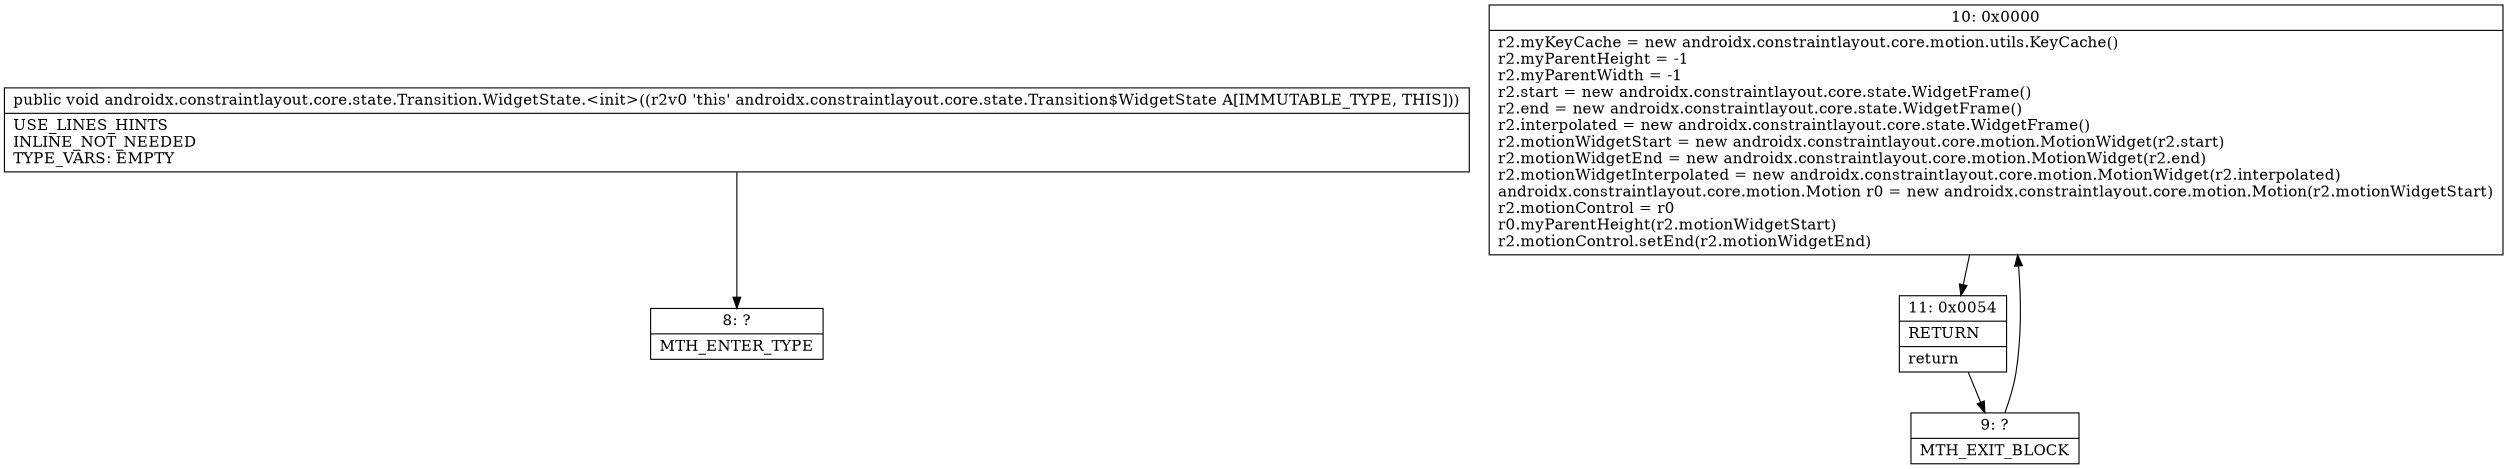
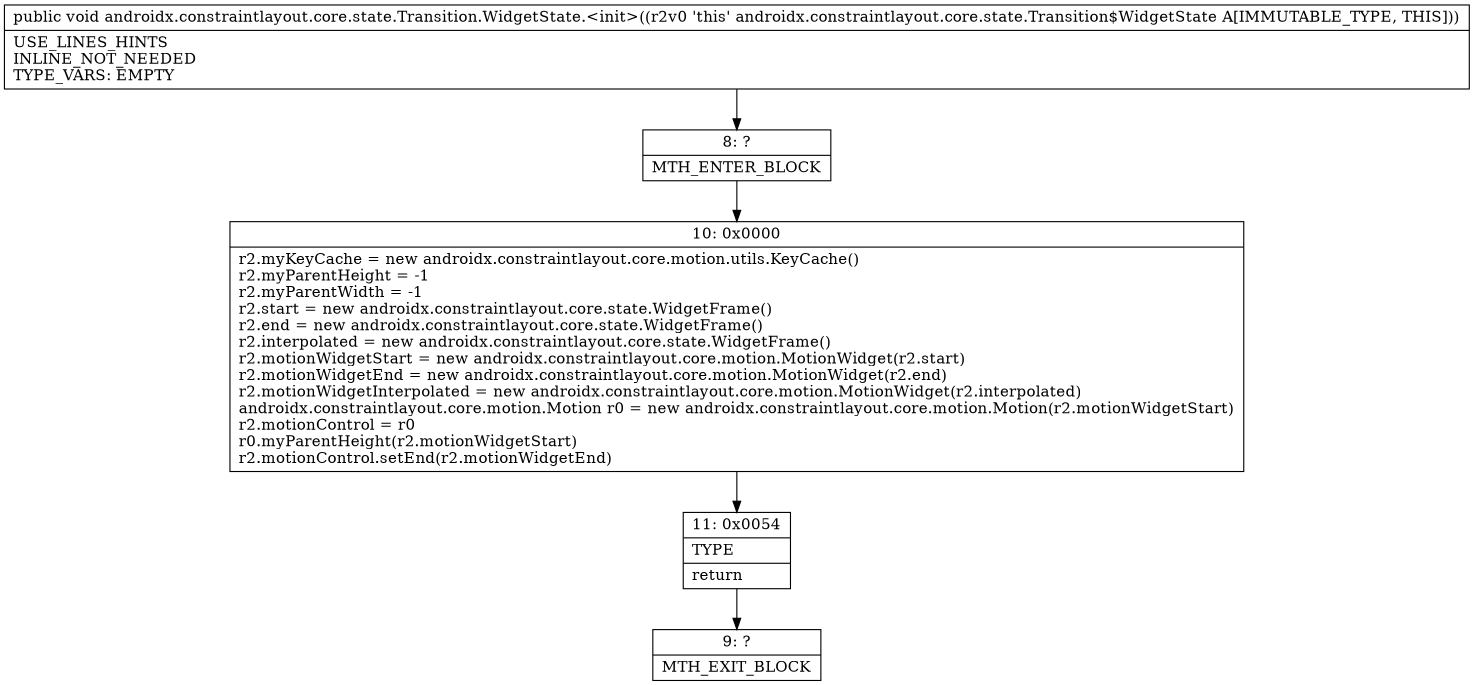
node "11: 0x0054": text "RETURN" -> "TYPE"
edge "9: ?" -> "10: 0x0000": now "8: ?" -> "10: 0x0000"
node "8: ?": text "MTH_ENTER_TYPE" -> "MTH_ENTER_BLOCK"
